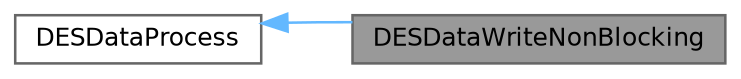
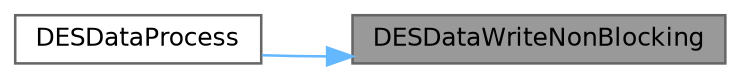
edge "DESDataWriteNonBlocking" -> "DESDataProcess": reversed
